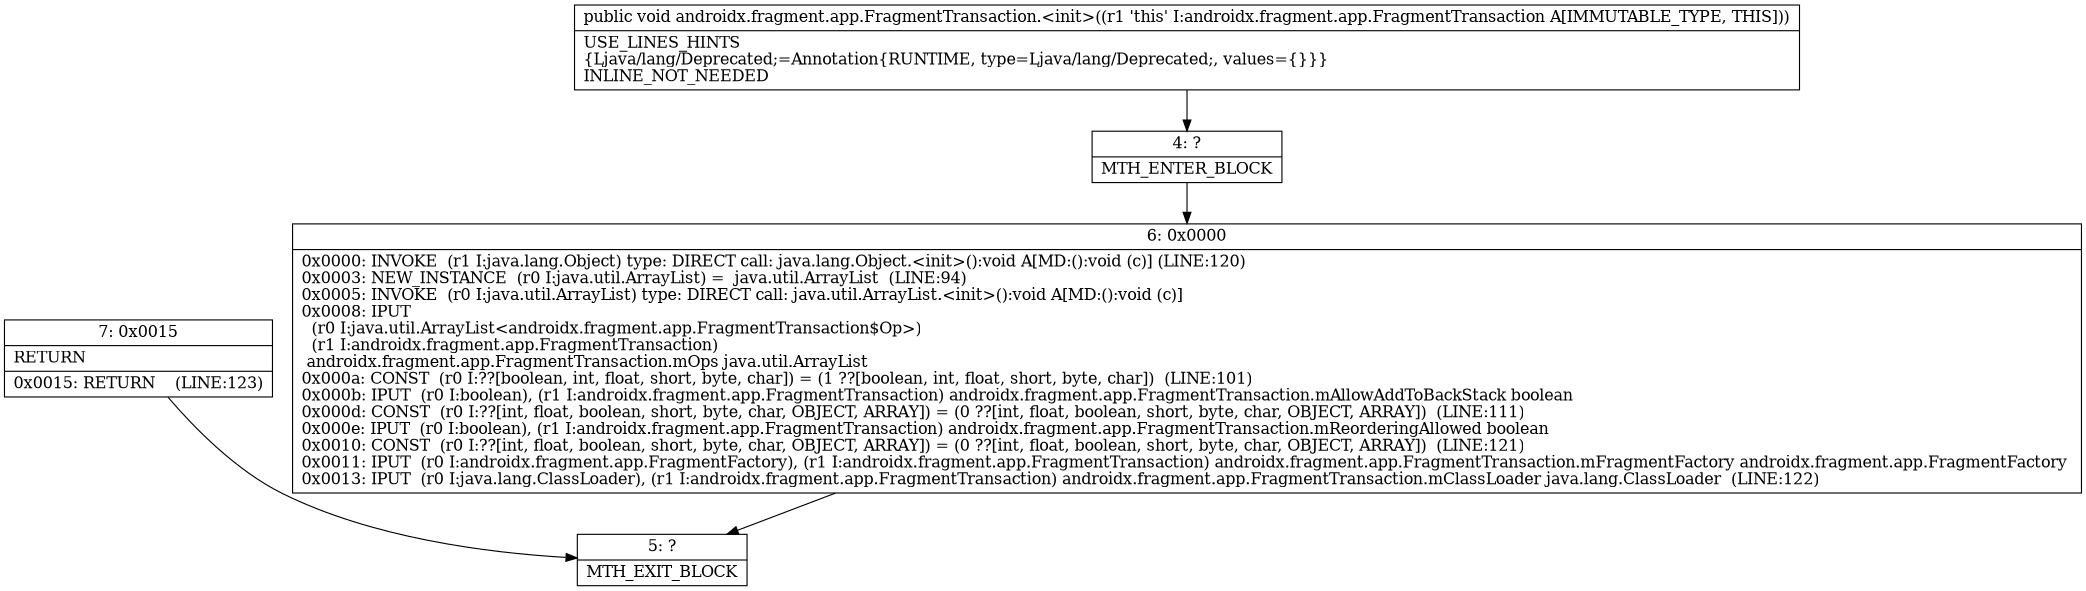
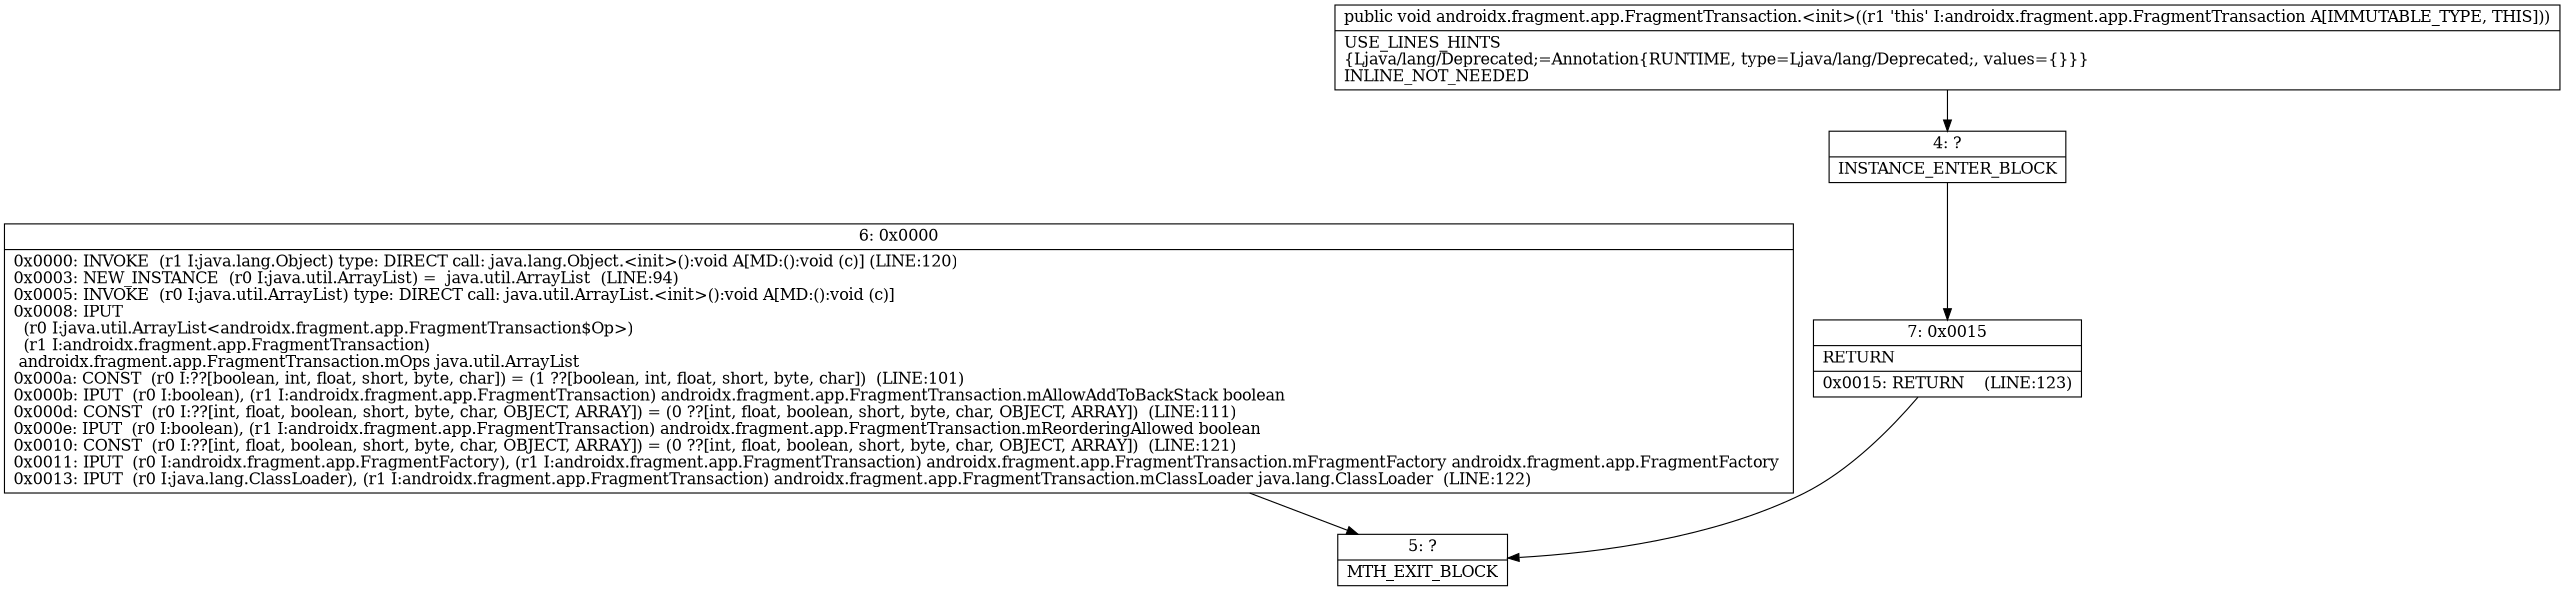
node "4: ?": text "MTH_ENTER_BLOCK" -> "INSTANCE_ENTER_BLOCK"
edge "4: ?" -> "6: 0x0000": now "4: ?" -> "7: 0x0015"
